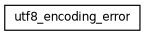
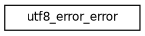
node "utf8_encoding_error": label "utf8_encoding_error" -> "utf8_error_error"
